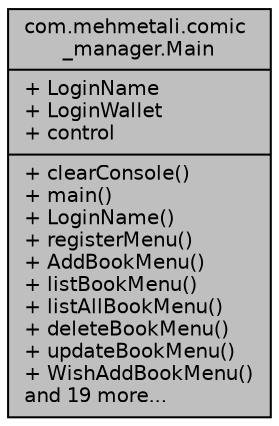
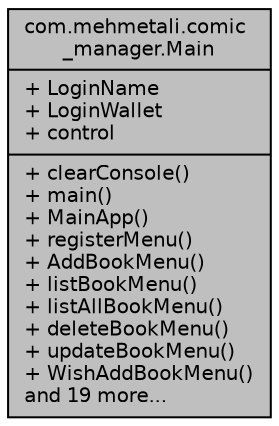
node "com.mehmetali.comic": text "+ LoginName()" -> "+ MainApp()"
